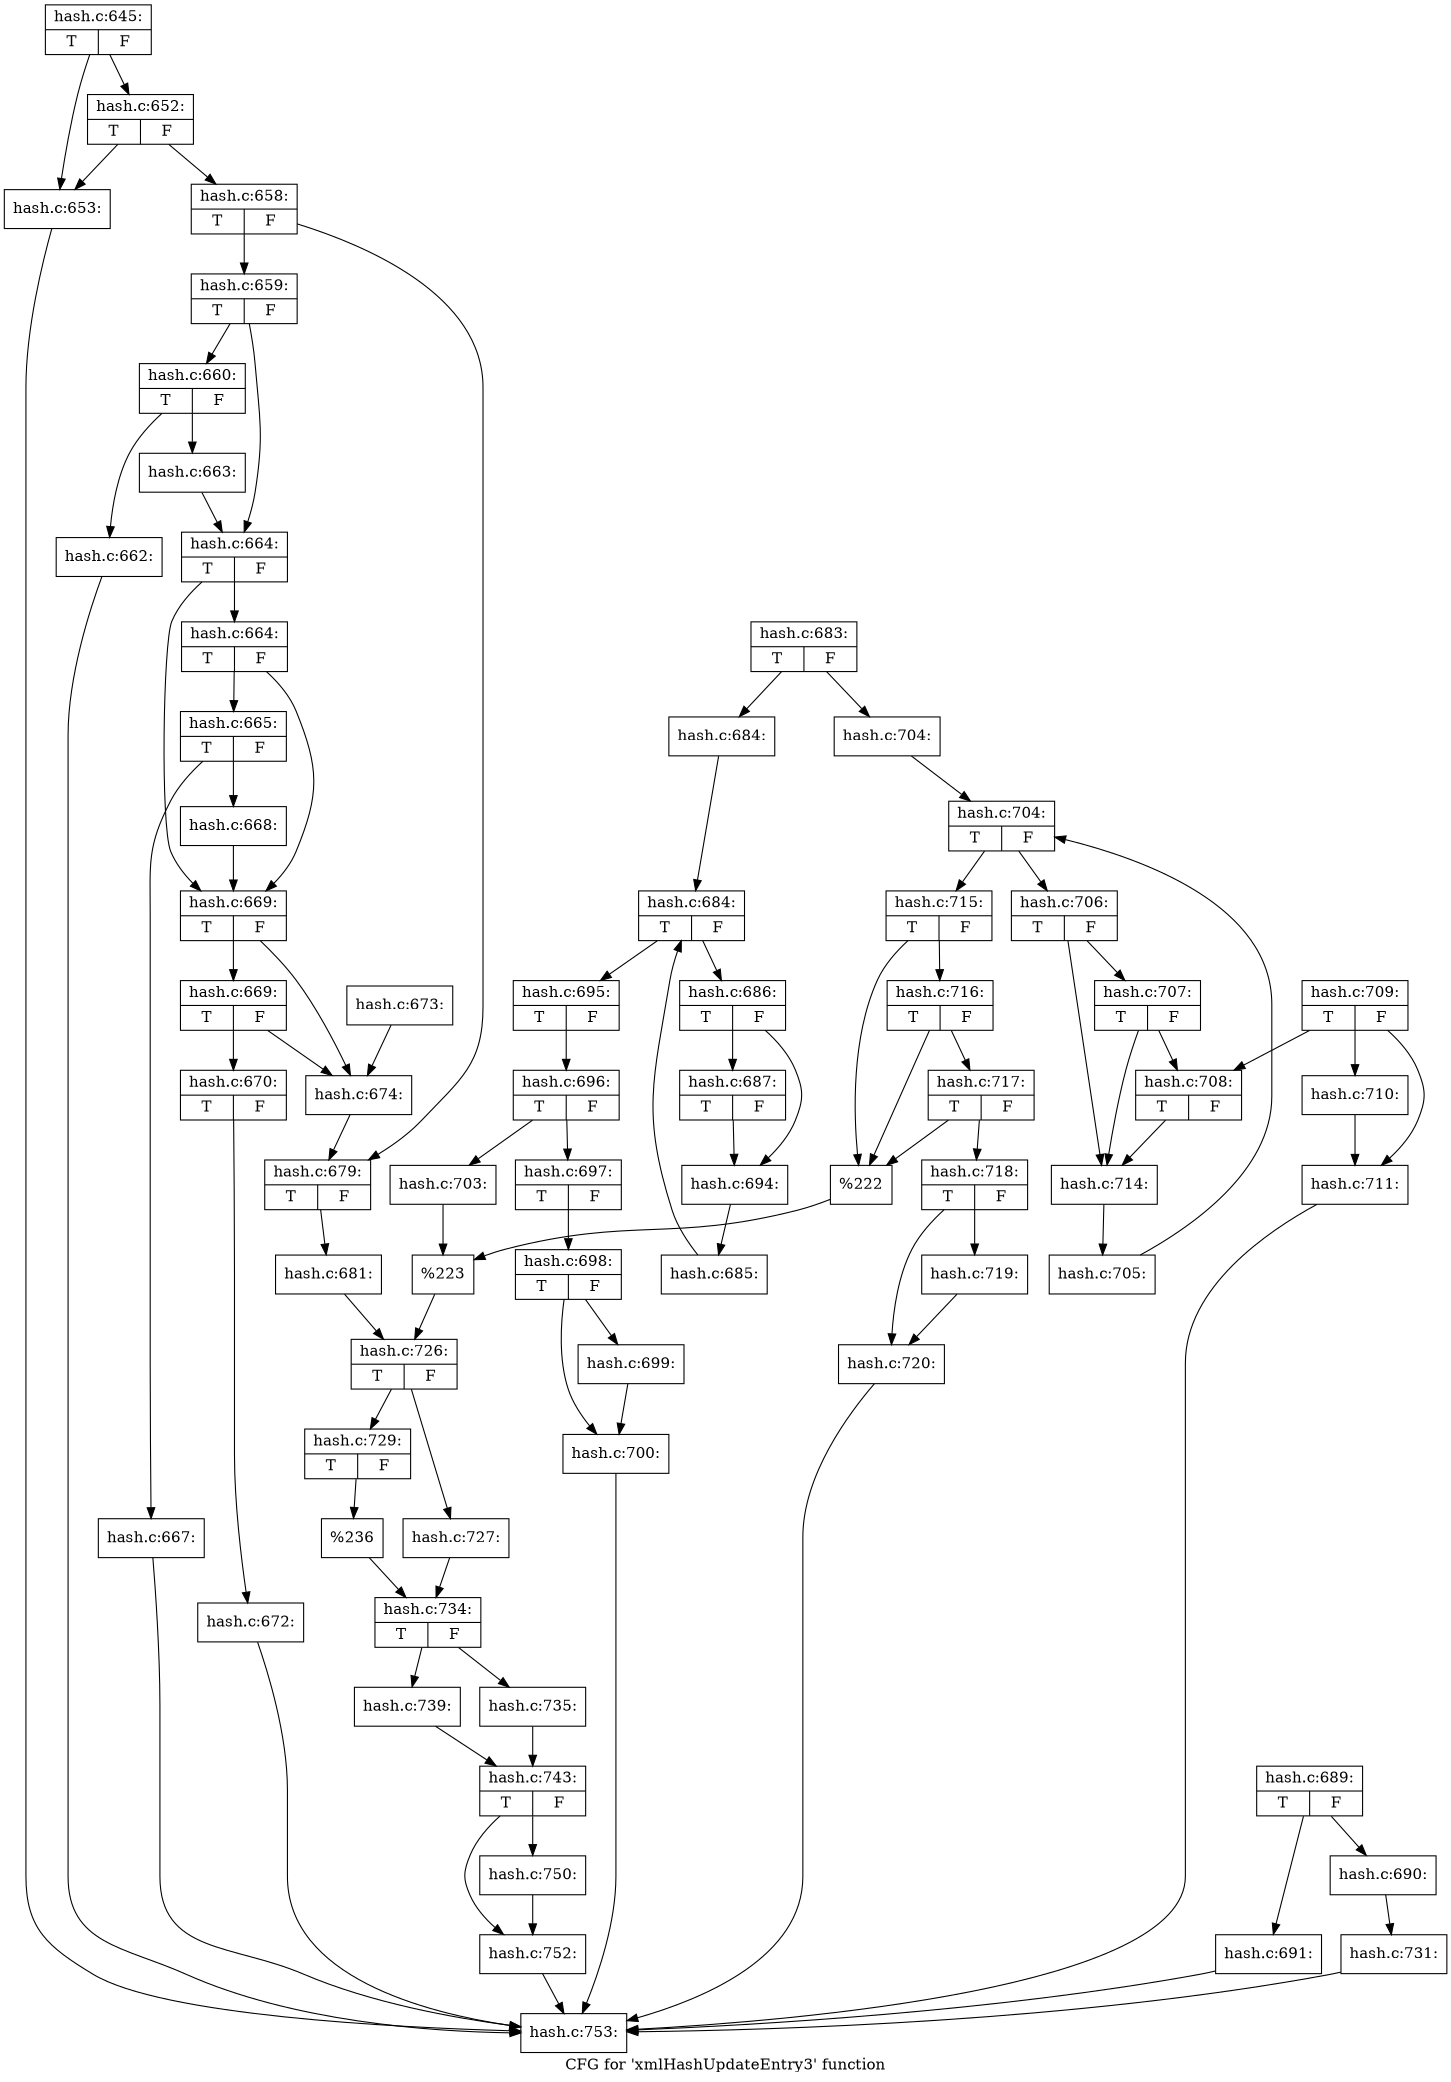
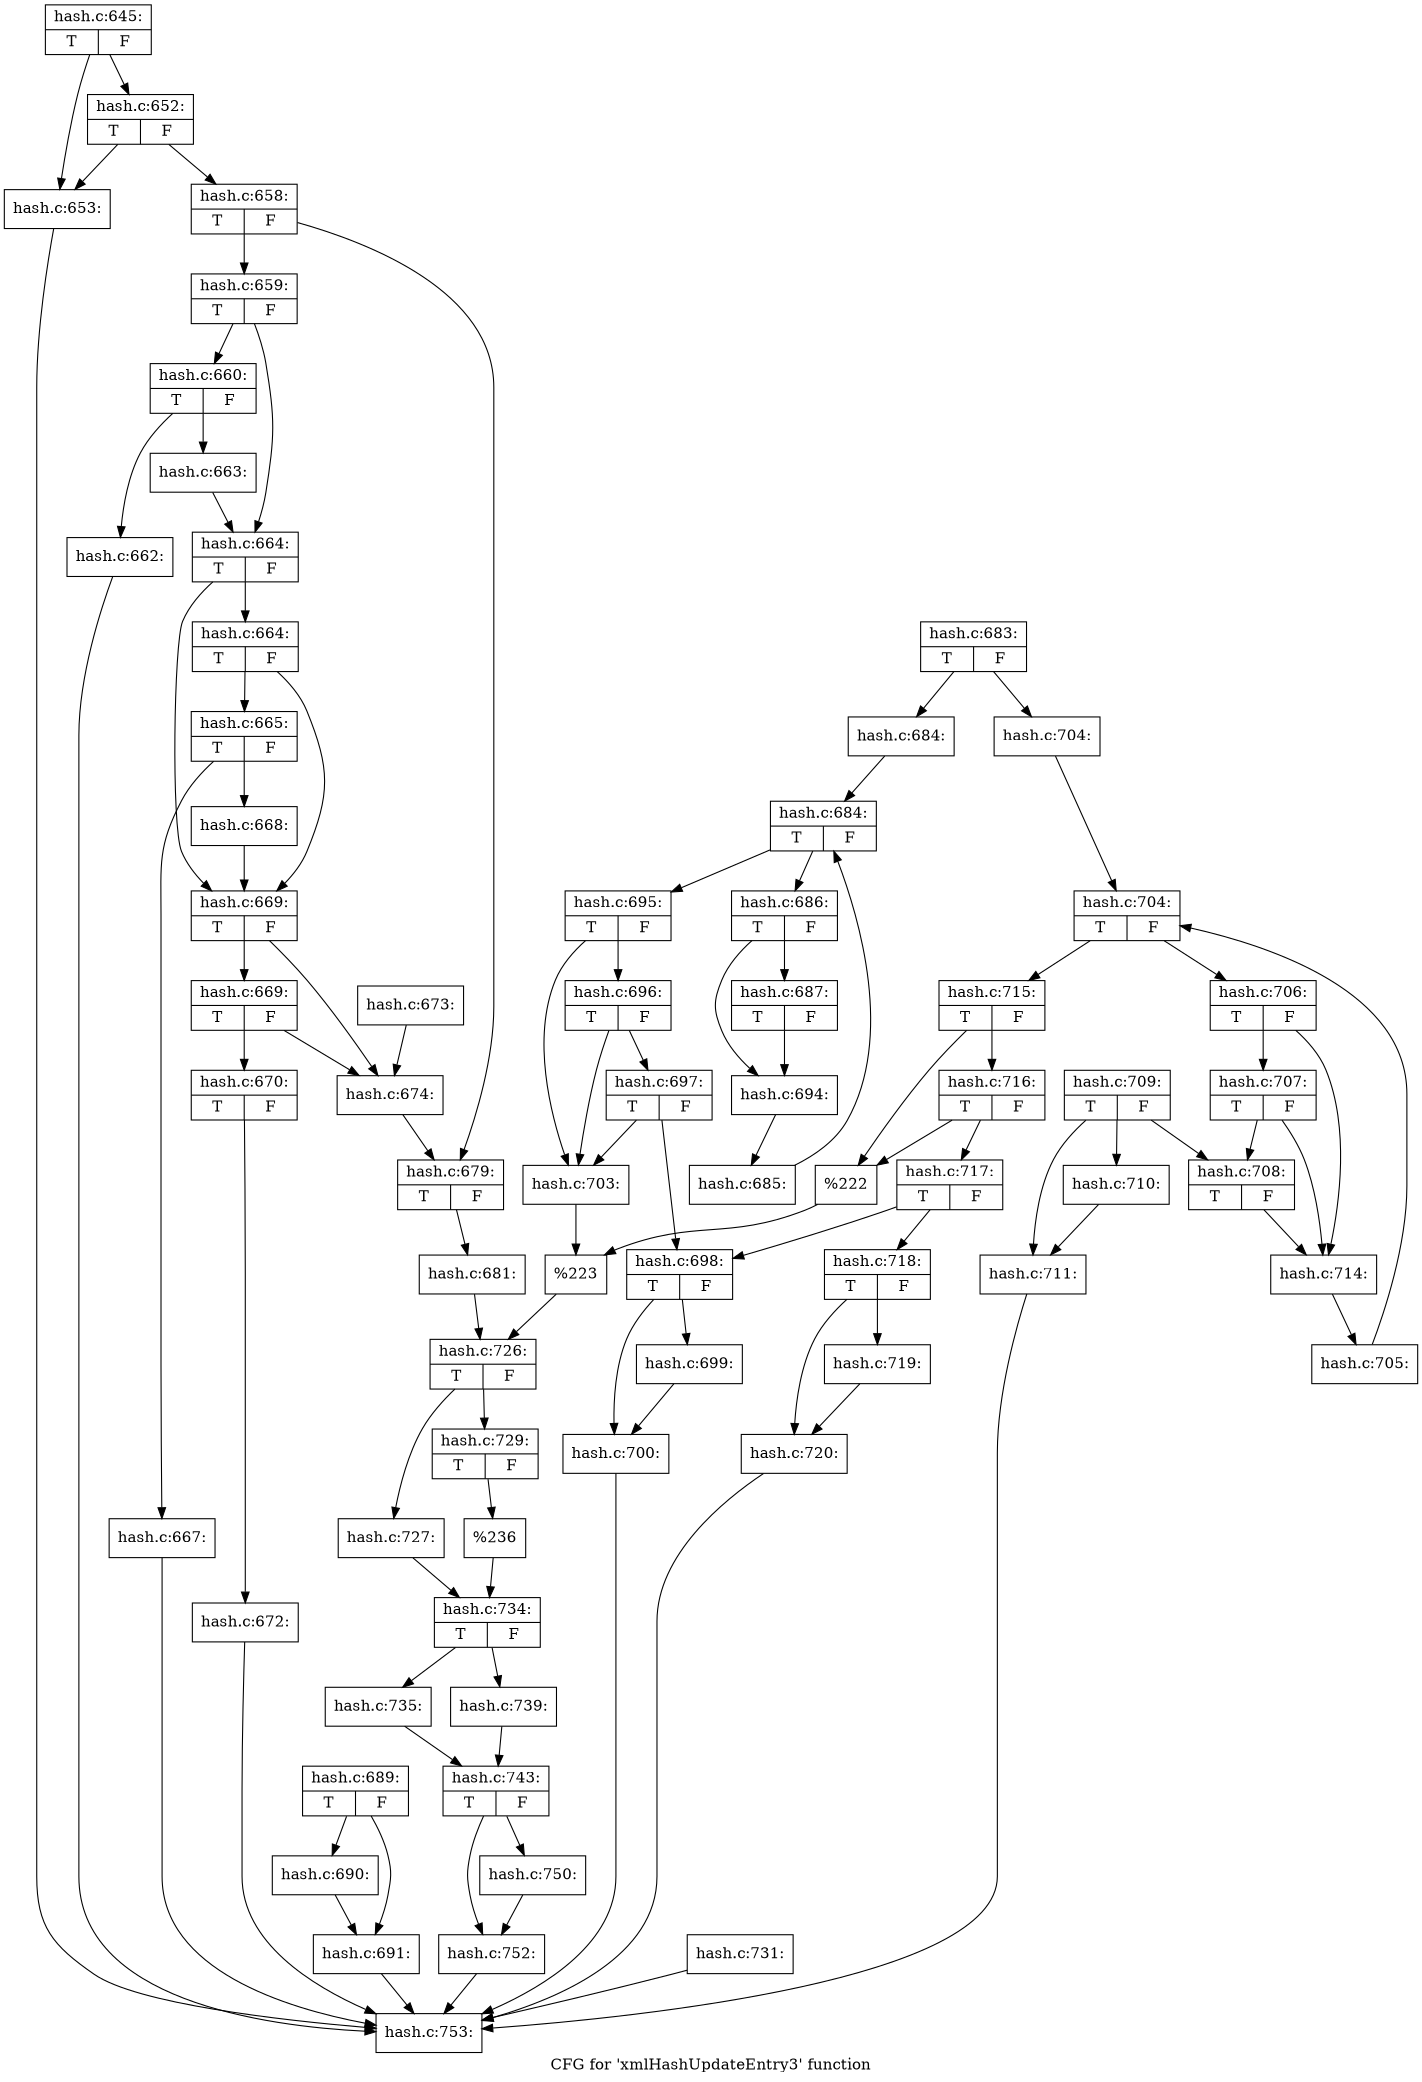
edge "hash.c:695:" -> "hash.c:703:": added
edge "hash.c:697:" -> "hash.c:703:": added
edge "hash.c:717:" -> "%222": now "hash.c:717:" -> "hash.c:698:"
edge "hash.c:690:" -> "hash.c:731:": now "hash.c:690:" -> "hash.c:691:"
